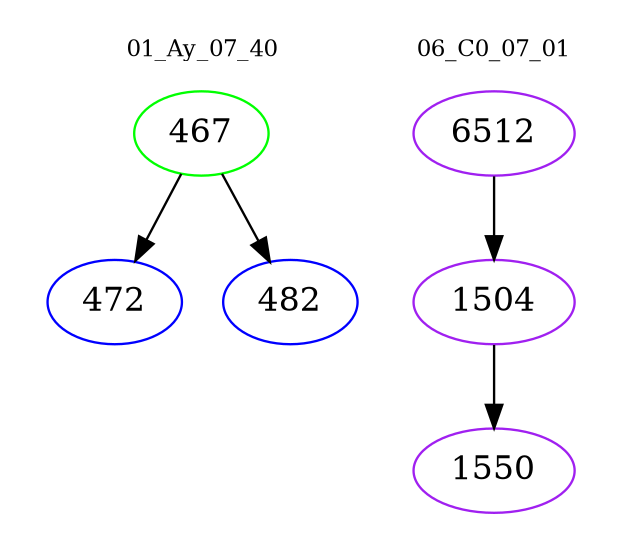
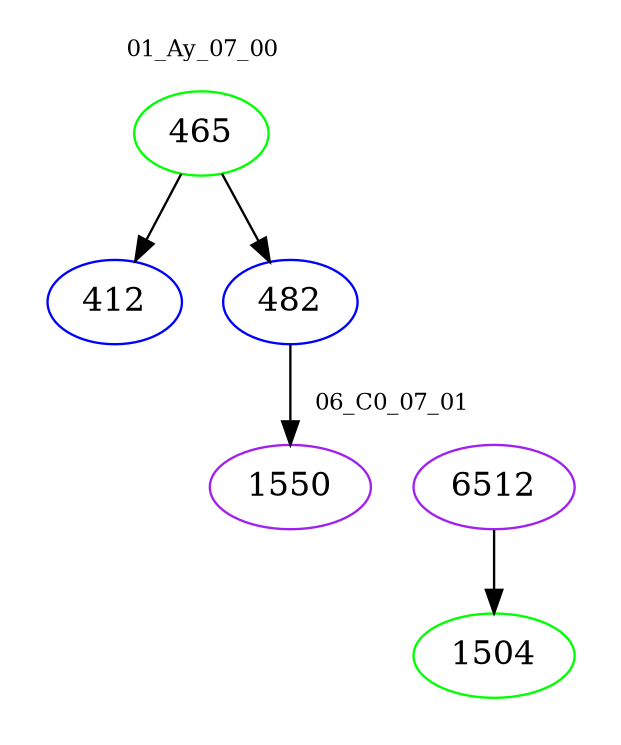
cluster "01_Ay_07_40": label "01_Ay_07_40" -> "01_Ay_07_00"
node "467": label "467" -> "465"
node "472": label "472" -> "412"
node "1504": color purple -> green
edge "1504" -> "1550": now "482" -> "1550"
